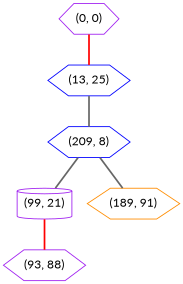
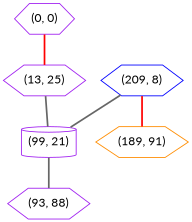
node "(13, 25)": color blue -> purple
edge "(13, 25)" -- "(209, 8)": now "(13, 25)" -- "(99, 21)"
edge "(209, 8)" -- "(189, 91)": color gray40 -> red
edge "(99, 21)" -- "(93, 88)": color red -> gray40
